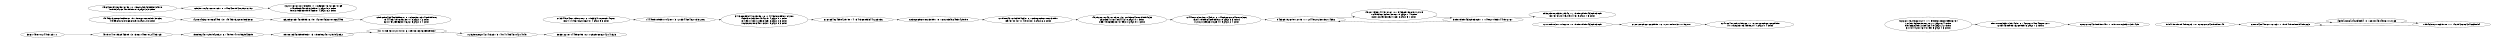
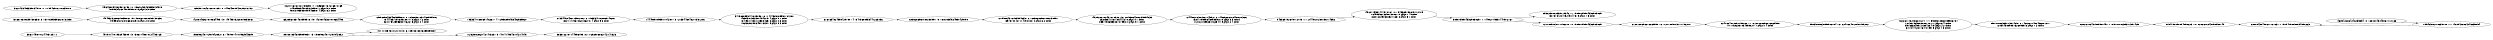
node "-3621423483335734918 : 7 : -75546576778239100": added
node "-576870600699738636 : 3 : -3776993396618131398": added
node "7933347768869146261 : 4 : -2956898465432535920": added
edge "5898795904332983825 : 1 : -4902775531447572767" -> "943369192679772705 : 1 : -2449027238156714352": now "5898795904332983825 : 1 : -4902775531447572767" -> "1211885103777192210 : 0 : 5898795904332983825"
edge "6800043045061172163 : 7 : 5194190090854850223" -> "-4605422864248235854 : 0 : 6800043045061172163": removed
node "5903918863159506784 : 6 : 2241664012891795202": added
edge "8282610243750958145 : 7 : 8570108239371391429" -> "5194190090854850223 : 0 : 8282610243750958145": added
edge "4014148543104214048 : 6 : 8978818346059899037" -> "-7252576862742141323 : 5 : 4014148543104214048": now "8978818346059899037 : 3 : -5889824877291942852" -> "-7252576862742141323 : 5 : 4014148543104214048"
